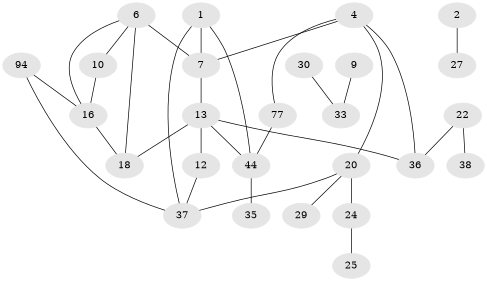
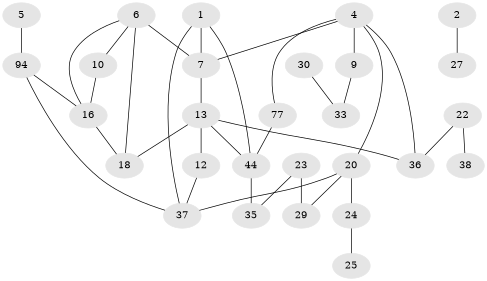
node "5": added
edge "4" -- "9": added
node "23": added
